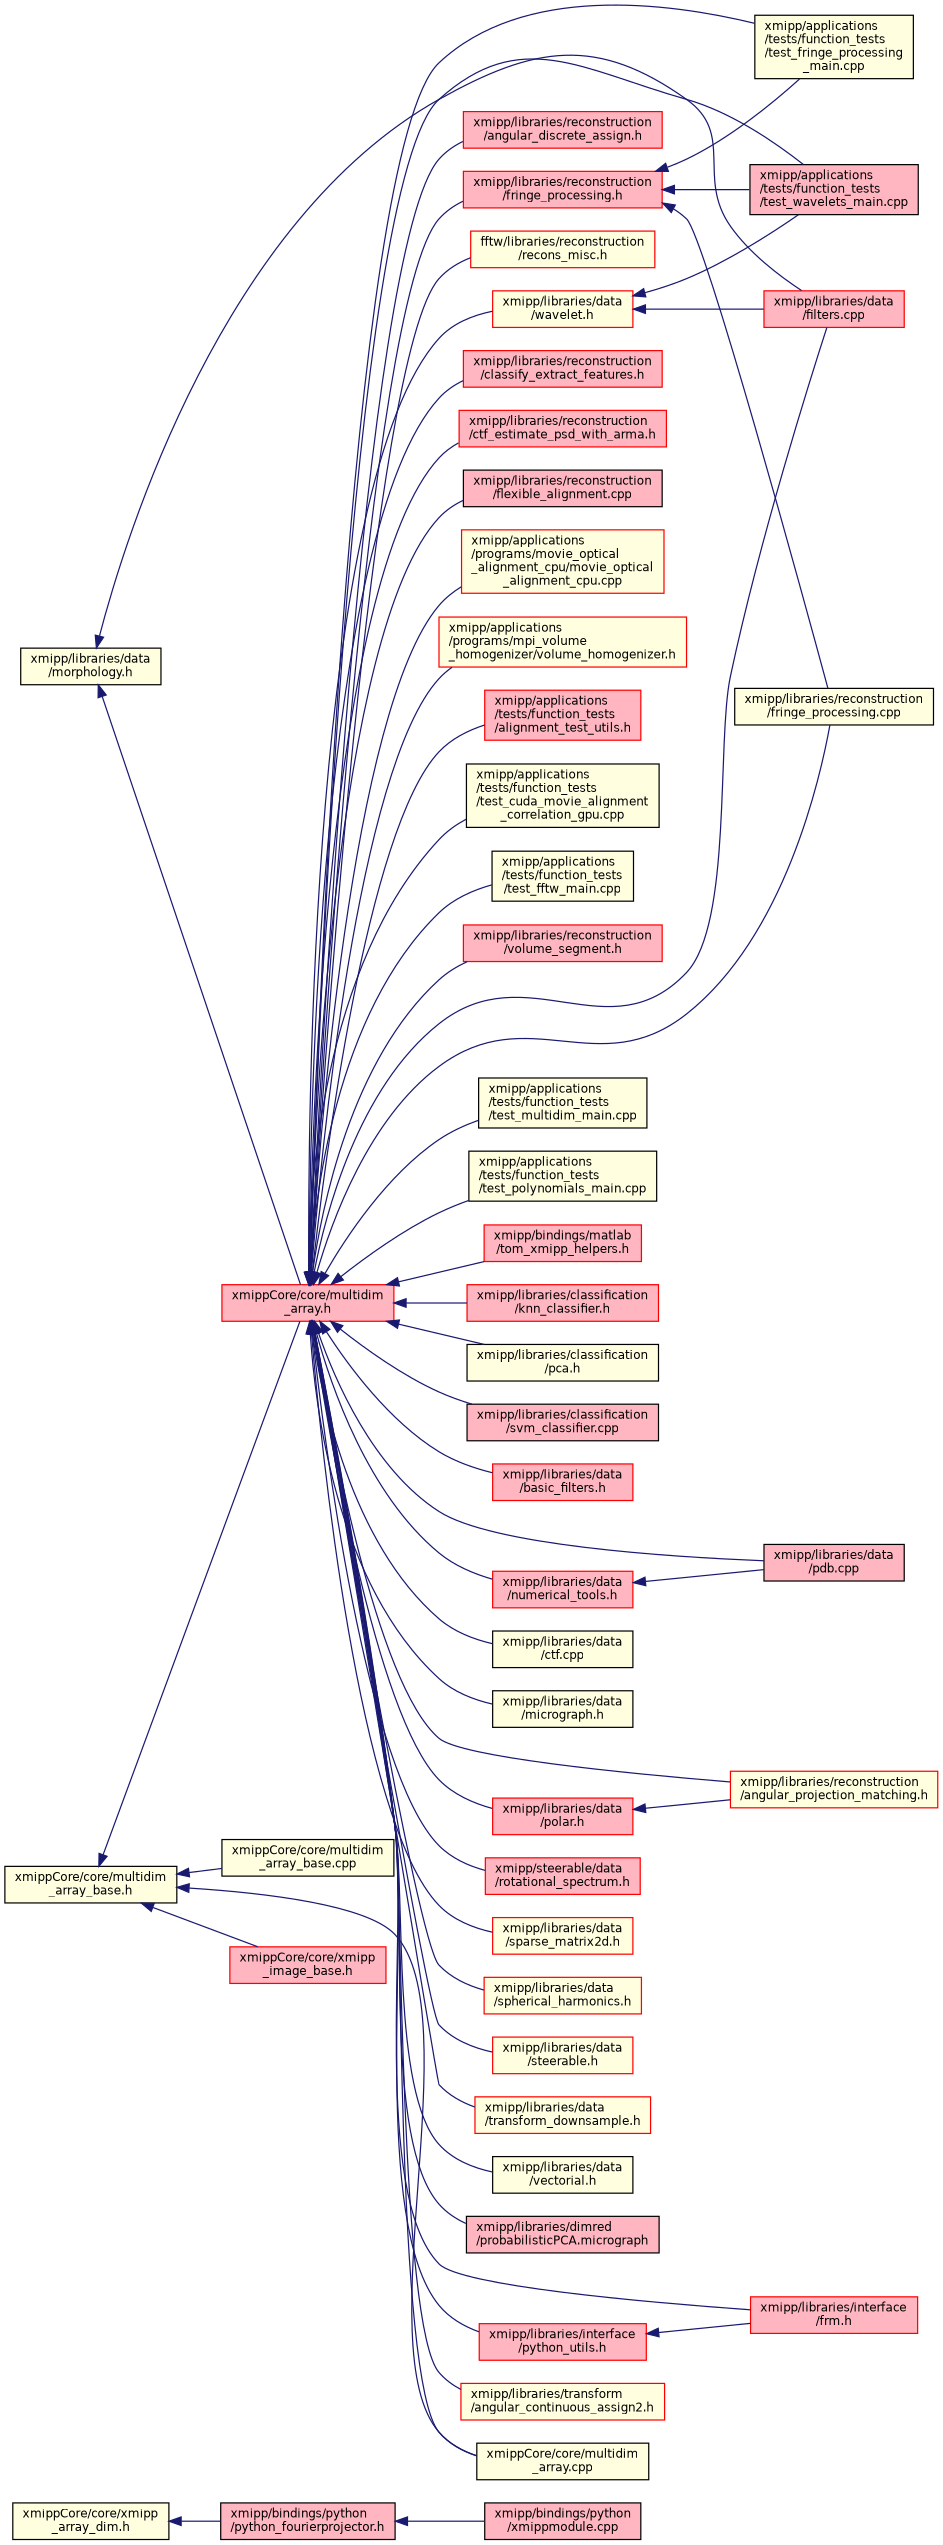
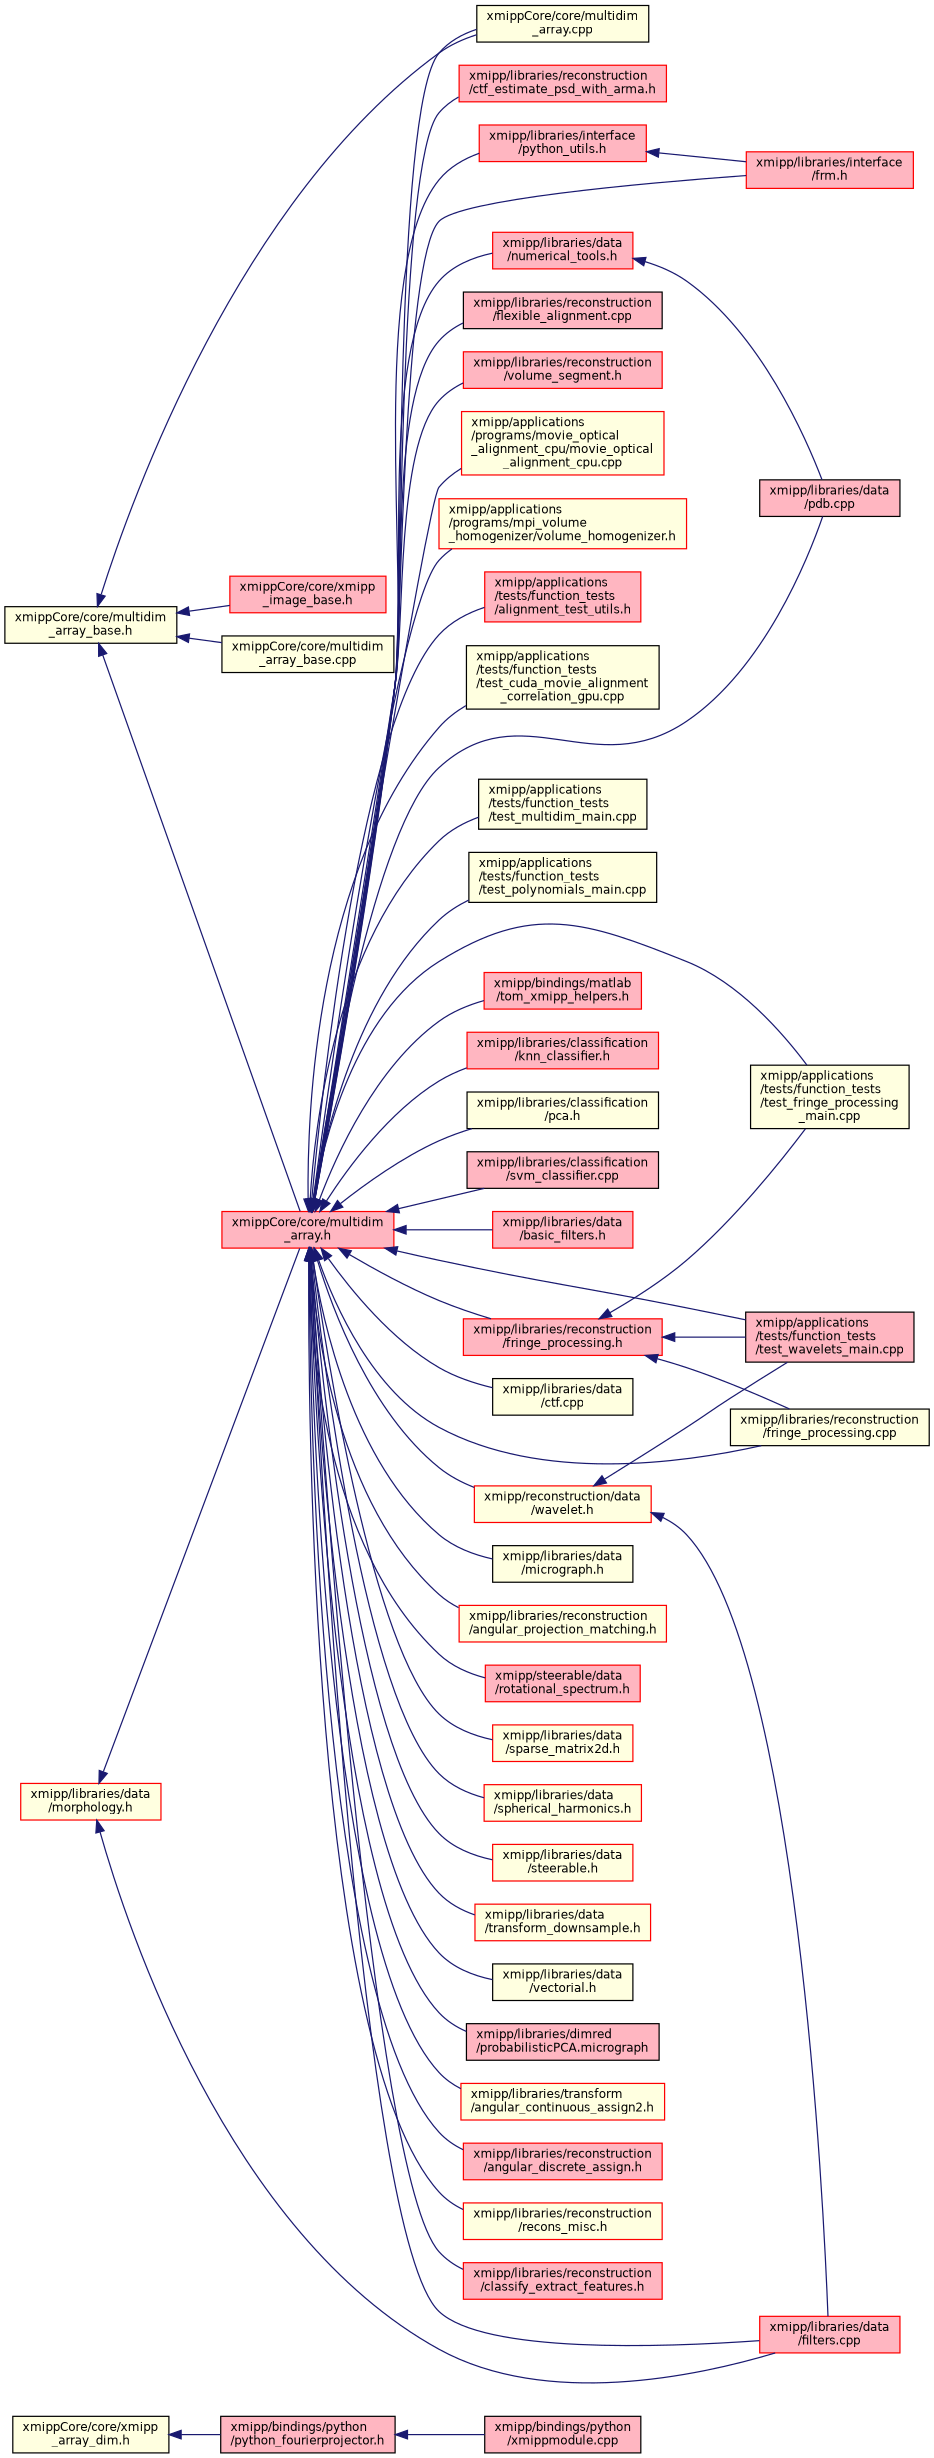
node "fftw/libraries/reconstruction /recons_misc.h": label "fftw/libraries/reconstruction /recons_misc.h" -> "xmipp/libraries/reconstruction /recons_misc.h"
node "xmipp/libraries/data /wavelet.h": label "xmipp/libraries/data /wavelet.h" -> "xmipp/reconstruction/data /wavelet.h"
node "xmipp/libraries/data /morphology.h": color black -> red
node "xmipp/applications /tests/function_tests /test_fftw_main.cpp": removed
node "xmipp/libraries/data /polar.h": removed
